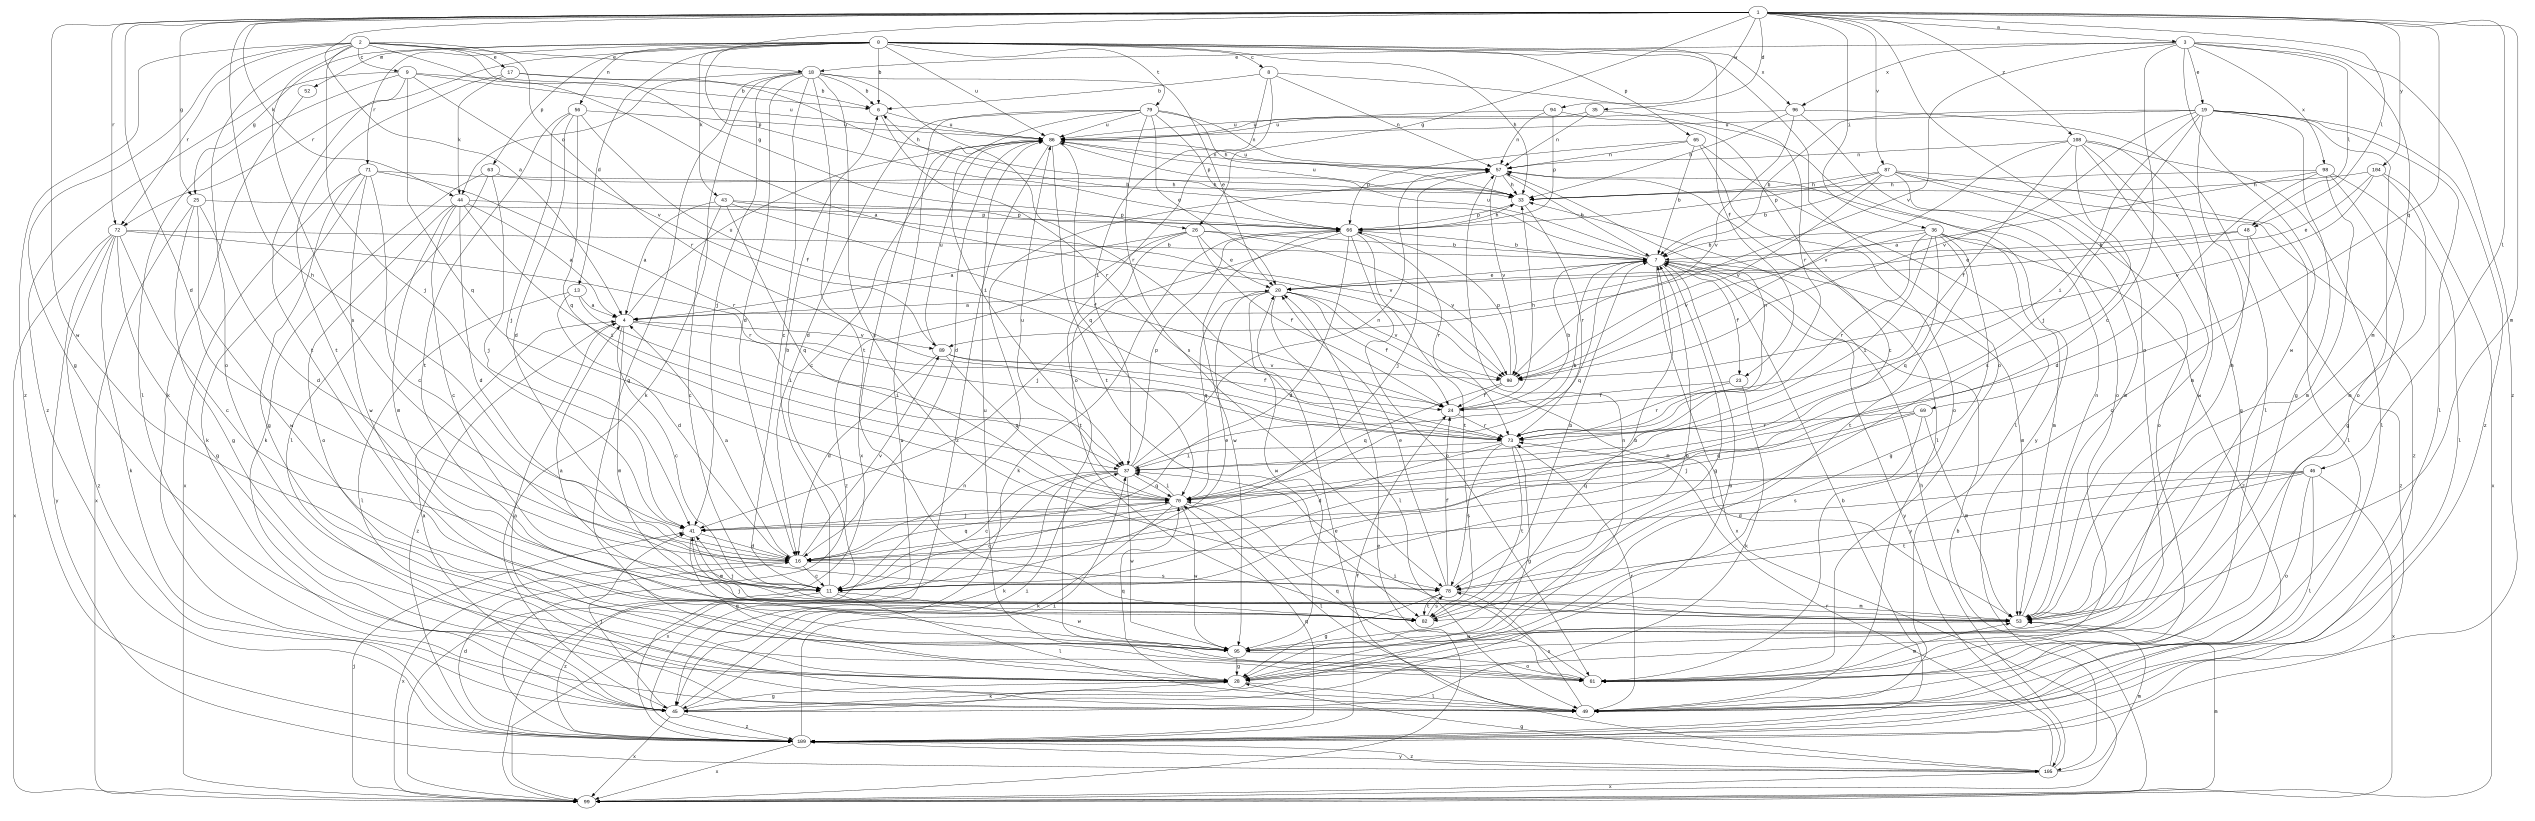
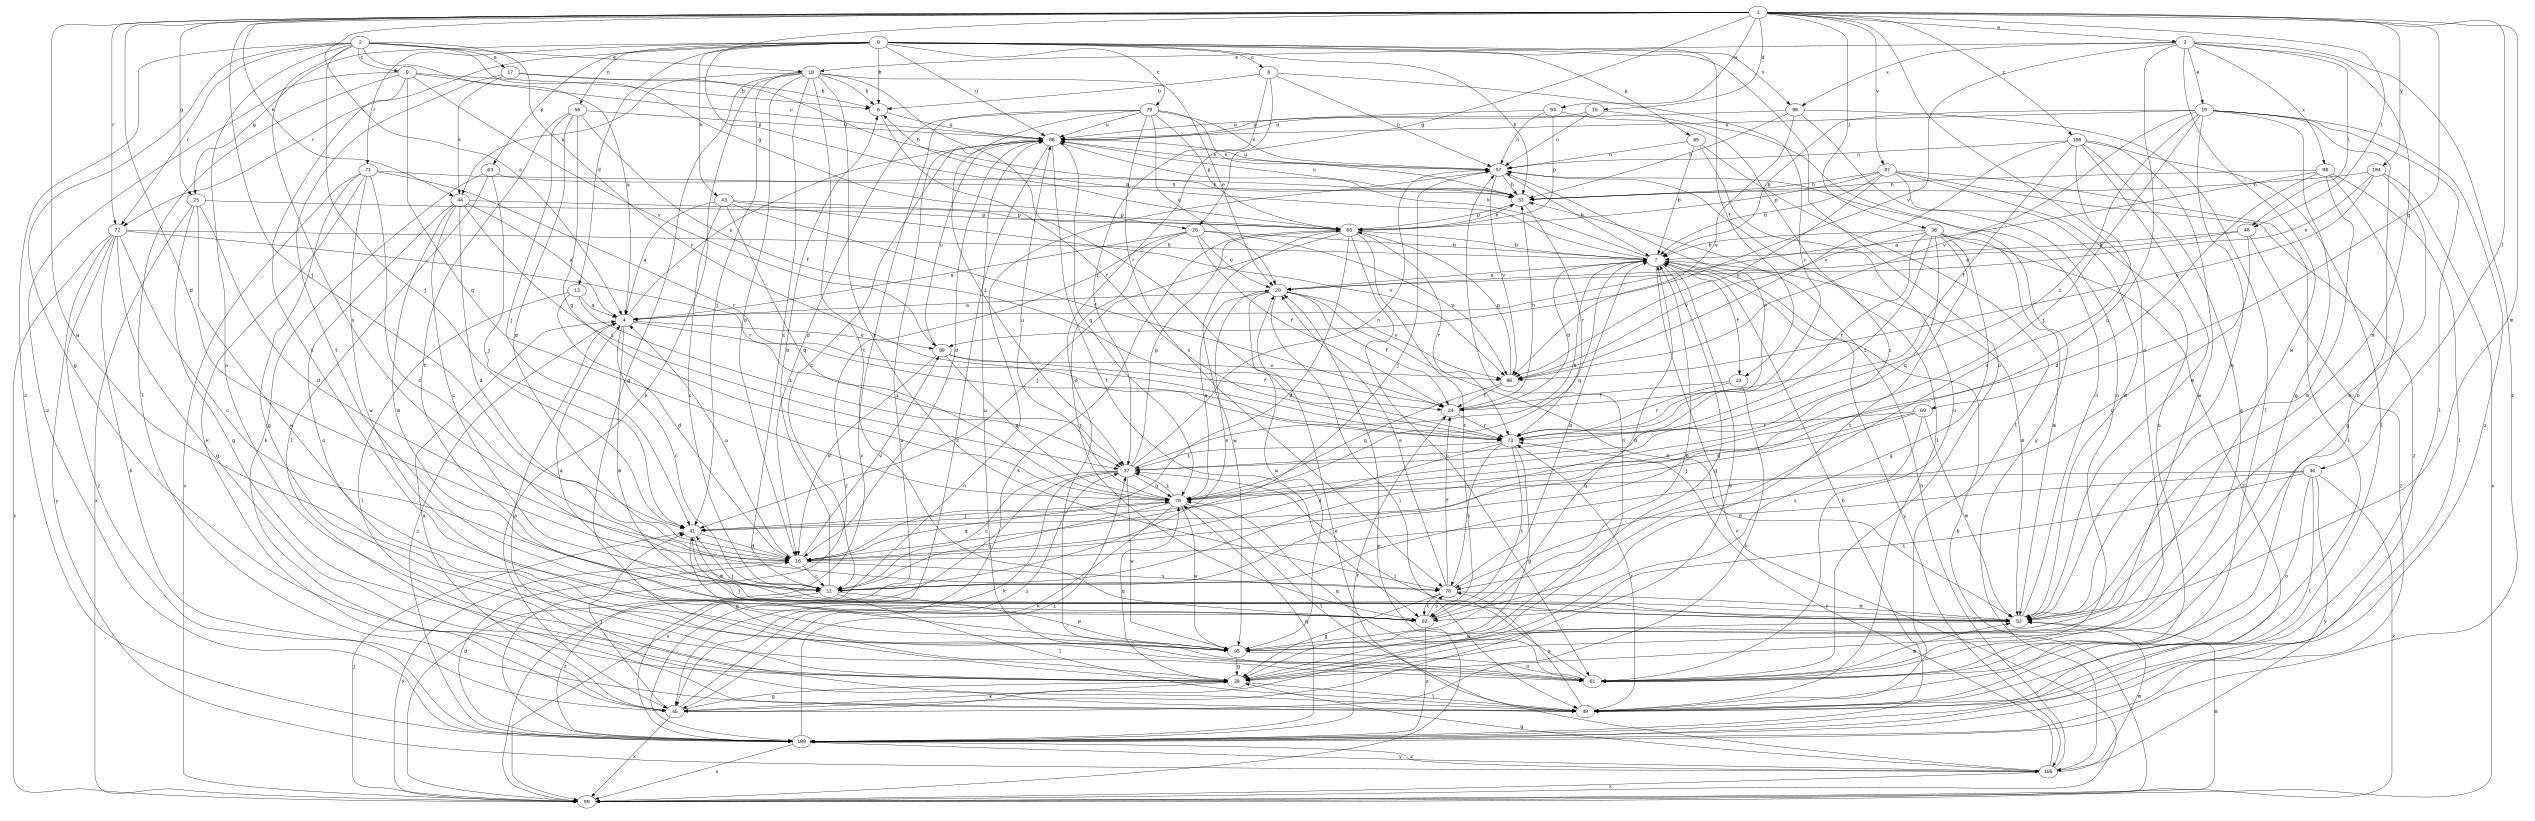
node "52": removed
node "35": label "35" -> "15"
edge "18" -> "44": label "o" -> "k"
edge "65" -> "66": removed, label "p"
edge "7" -> "86": label "u" -> "k"
edge "2" -> "90": now "2" -> "4"
edge "1" -> "41": label "h" -> "j"
edge "46" -> "78": now "46" -> "105"
edge "45" -> "109": now "82" -> "109"
